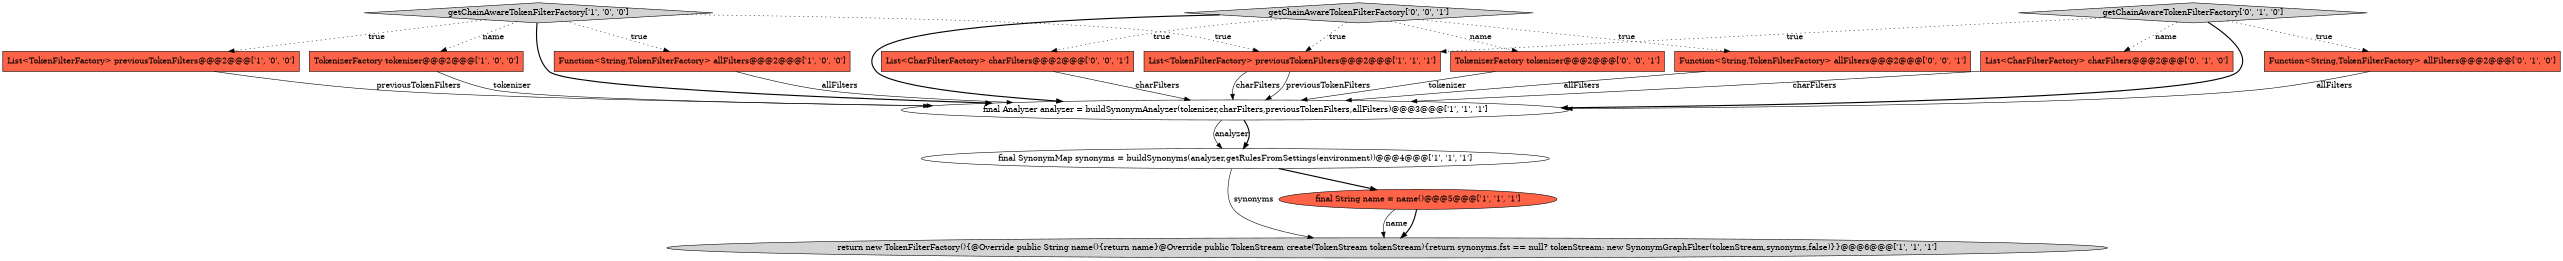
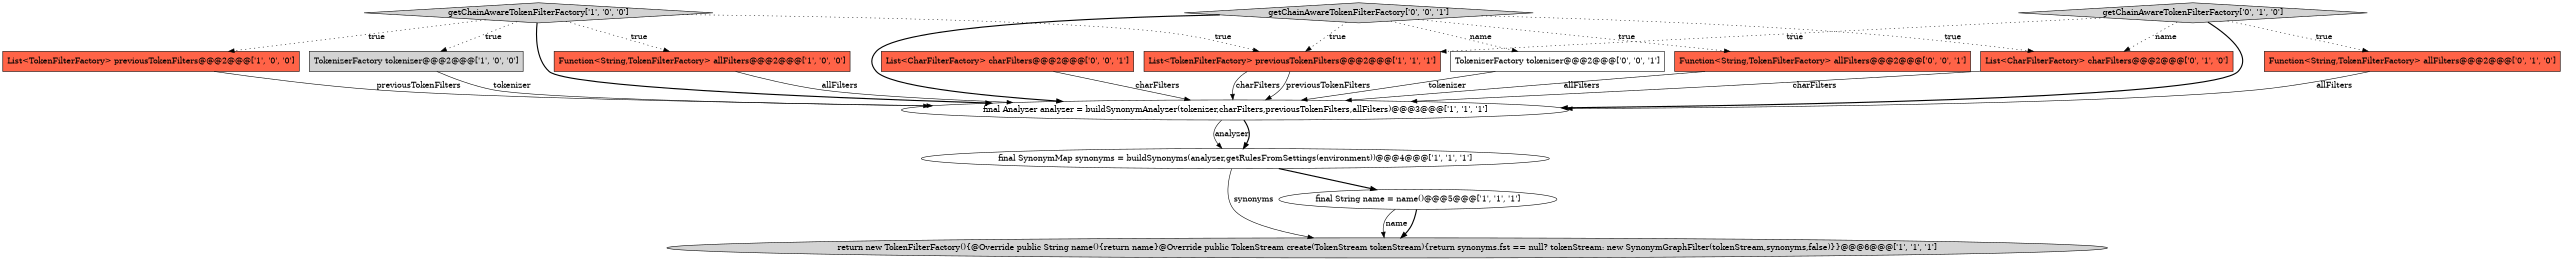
edge "getChainAwareTokenFilterFactory['0', '0', '1']" -> "List<CharFilterFactory> charFilters@@@2@@@['0', '0', '1']": now "getChainAwareTokenFilterFactory['0', '0', '1']" -> "List<CharFilterFactory> charFilters@@@2@@@['0', '1', '0']"
edge "getChainAwareTokenFilterFactory['1', '0', '0']" -> "TokenizerFactory tokenizer@@@2@@@['1', '0', '0']": label "name" -> "true"
node "TokenizerFactory tokenizer@@@2@@@['1', '0', '0']": fillcolor tomato -> lightgray
node "TokenizerFactory tokenizer@@@2@@@['0', '0', '1']": fillcolor tomato -> white
node "final String name = name()@@@5@@@['1', '1', '1']": fillcolor tomato -> white
